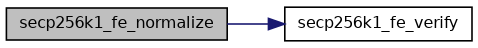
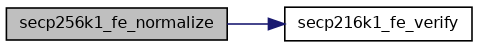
node "secp256k1_fe_verify": label "secp256k1_fe_verify" -> "secp216k1_fe_verify"
